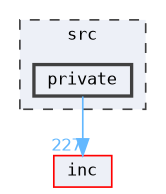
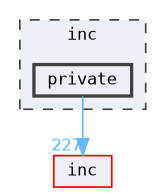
cluster "src": label "src" -> "inc"
